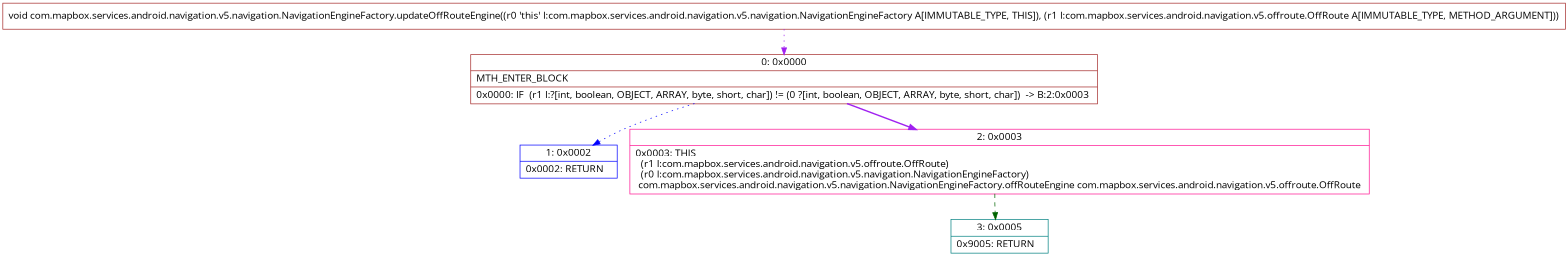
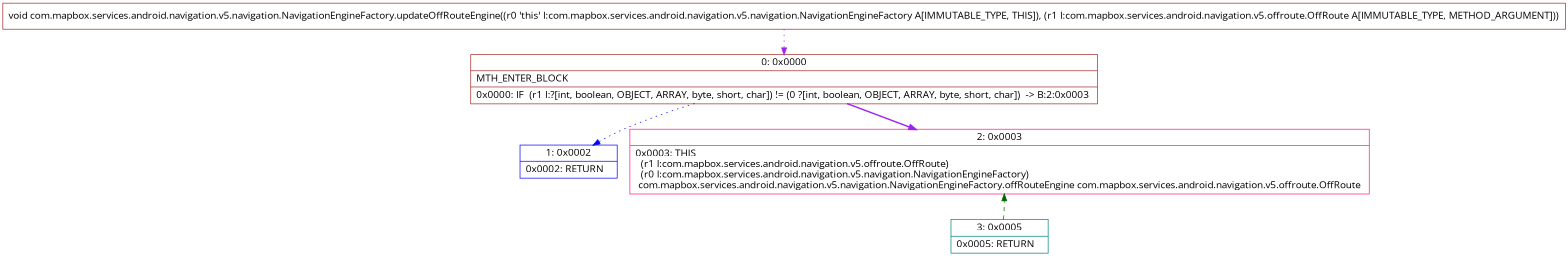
edge "2: 0x0003" -> "3: 0x0005": reversed
node "3: 0x0005": text "0x9005: RETURN" -> "0x0005: RETURN"
